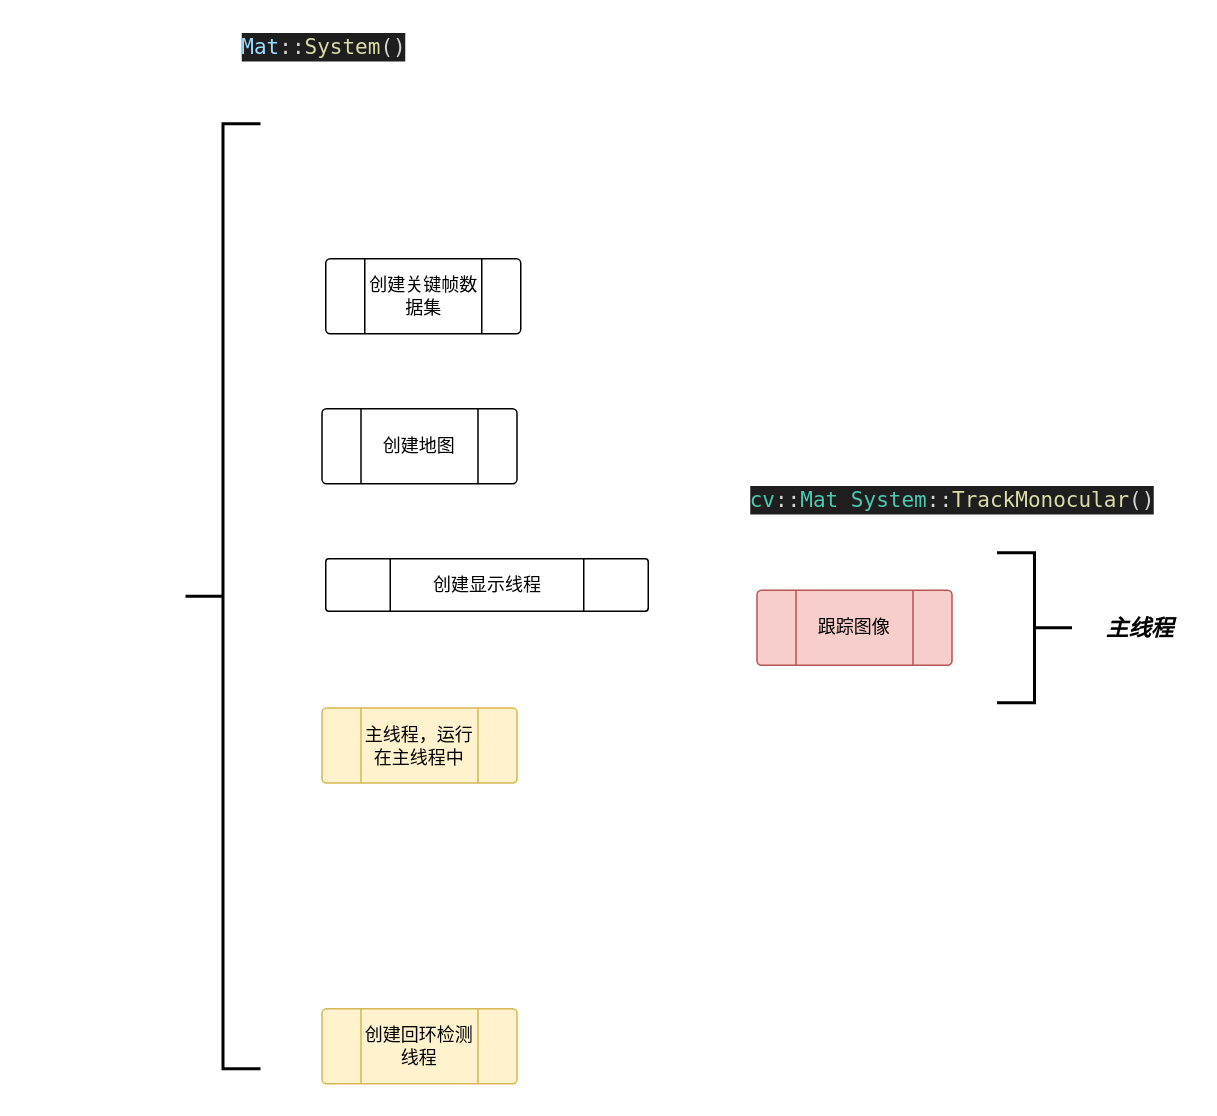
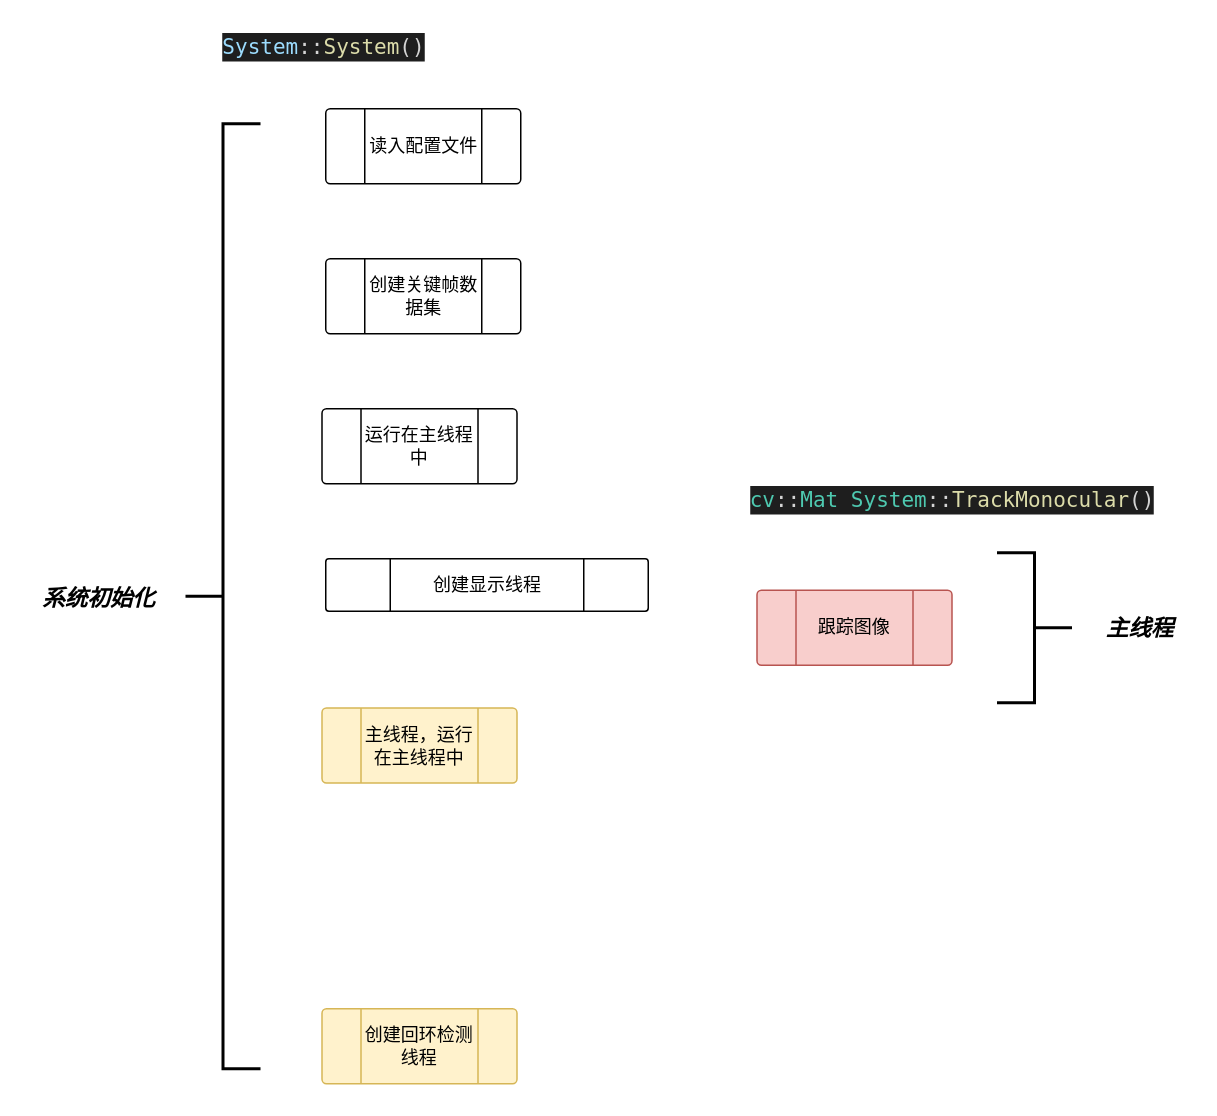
node "Mat::System()": label "Mat::System()" -> "System::System()"
node "读入配置文件": added
node "创建地图": label "创建地图" -> "运行在主线程中"
node "系统初始化": added
